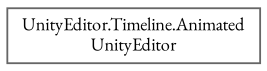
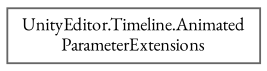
node "UnityEditor.Timeline.Animated UnityEditor": label "UnityEditor.Timeline.Animated UnityEditor" -> "UnityEditor.Timeline.Animated ParameterExtensions"
